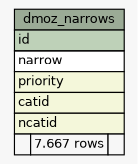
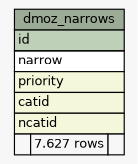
node "dmoz_narrows": text "7.667 rows" -> "7.627 rows"
